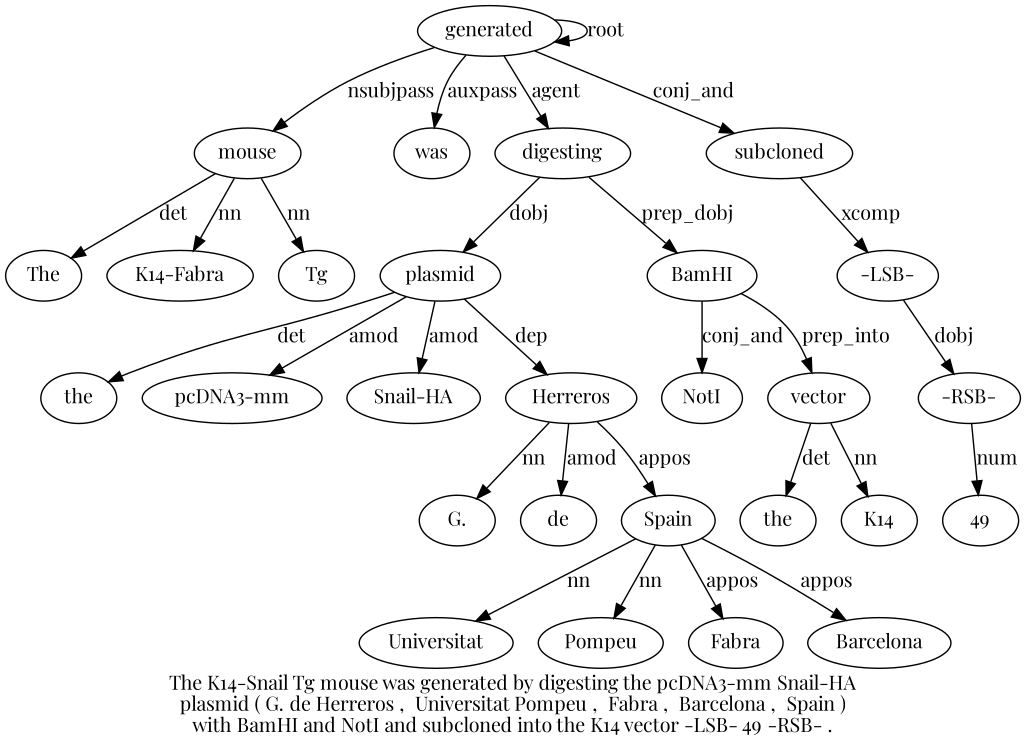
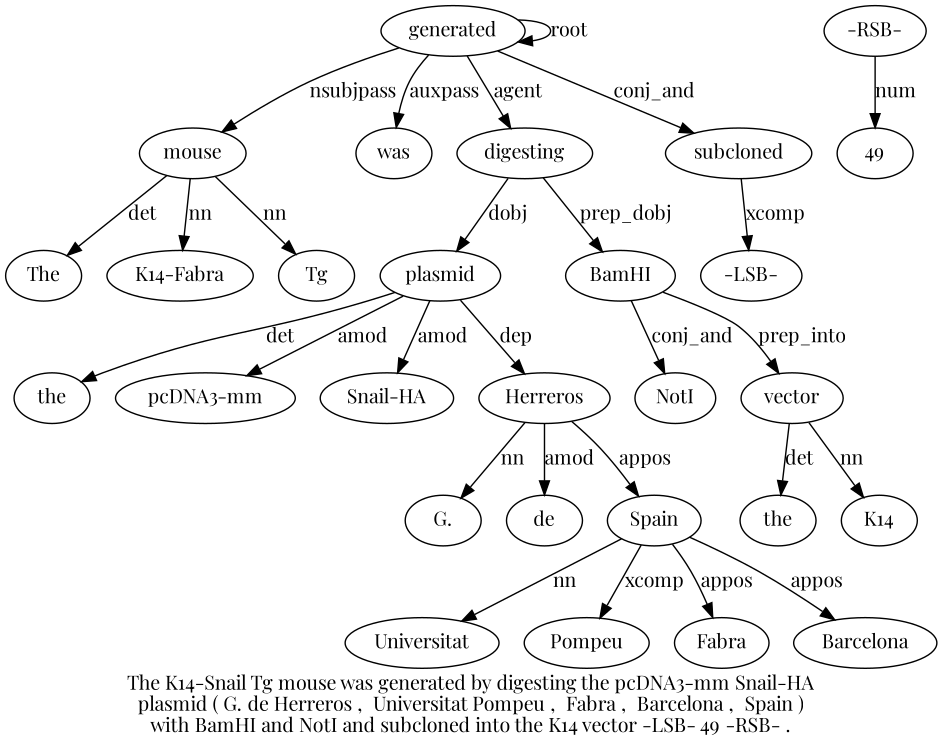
edge "-LSB-" -> "-RSB-": removed, label "dobj"
edge "Spain" -> "Pompeu": label "nn" -> "xcomp"
